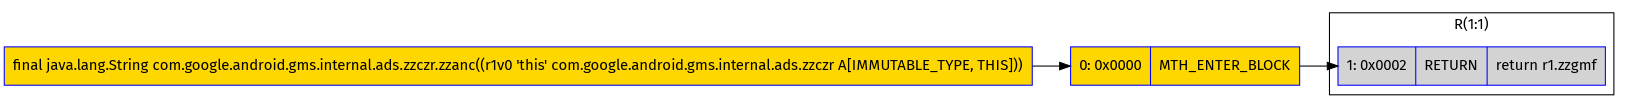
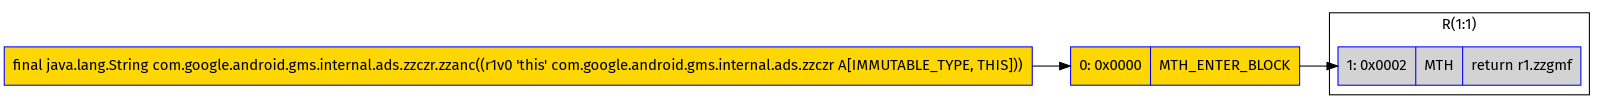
node "1: 0x0002": text "RETURN" -> "MTH"
